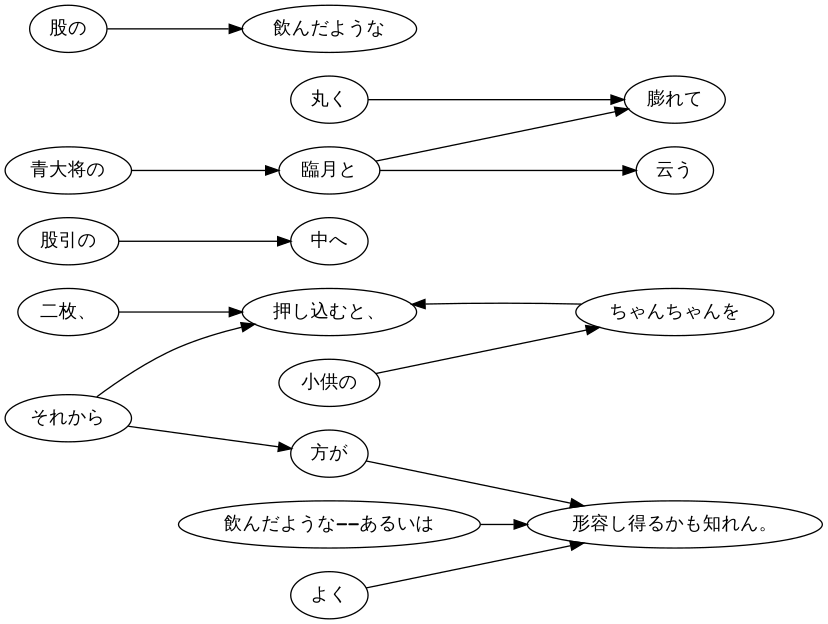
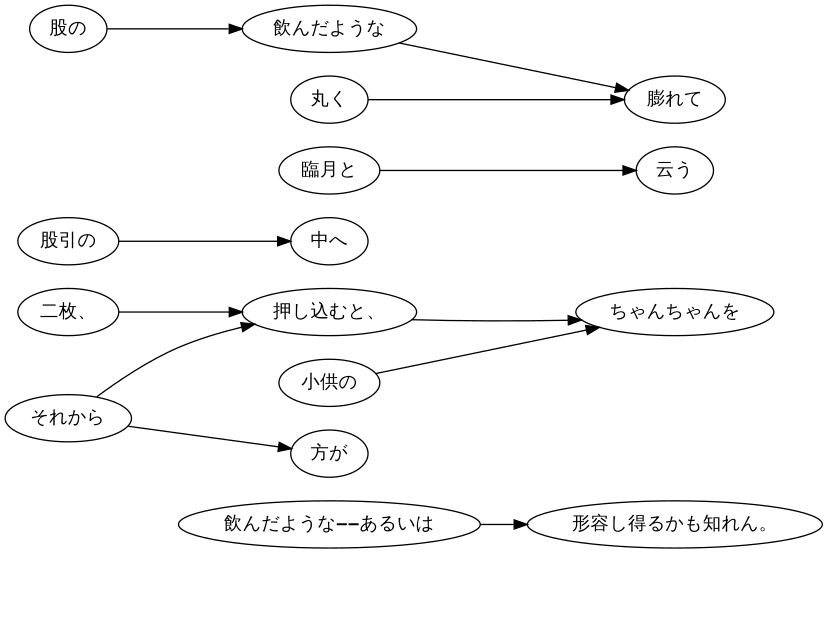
edge "臨月と" -> "膨れて": now "飲んだような" -> "膨れて"
node "青大将の": removed
edge "ちゃんちゃんを" -> "押し込むと、": reversed
edge "方が" -> "形容し得るかも知れん。": removed
node "よく": removed
